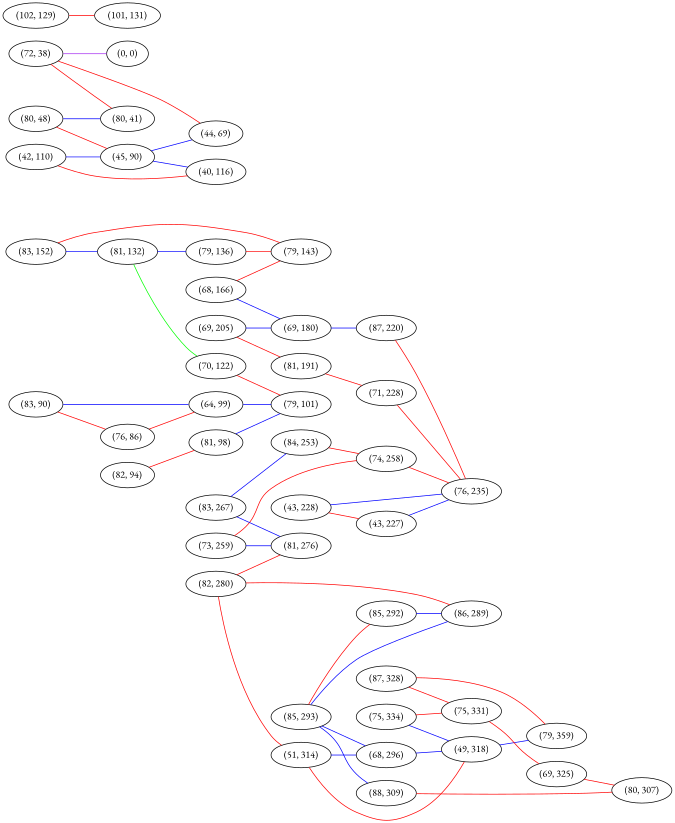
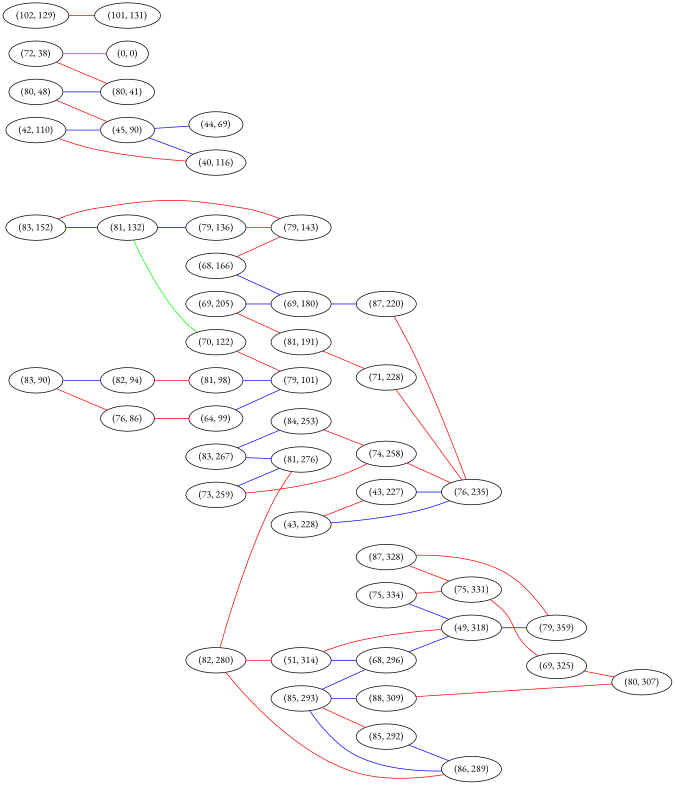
edge "(72, 38)" -- "(44, 69)": removed
edge "(83, 90)" -- "(64, 99)": now "(83, 90)" -- "(82, 94)"
